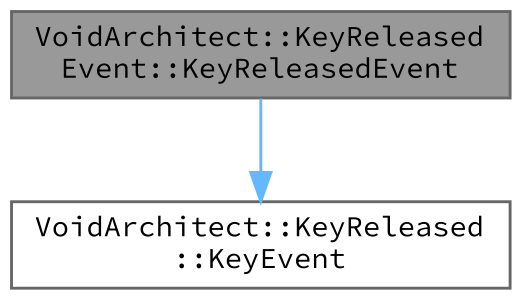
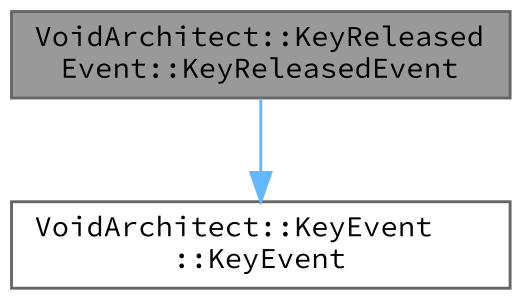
node "VoidArchitect::KeyReleased ::KeyEvent": label "VoidArchitect::KeyReleased ::KeyEvent" -> "VoidArchitect::KeyEvent ::KeyEvent"
